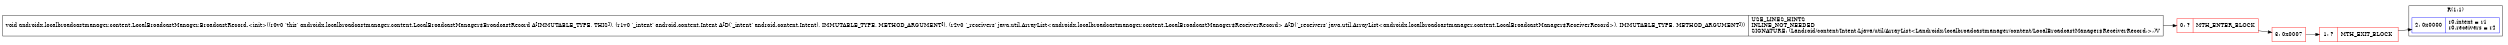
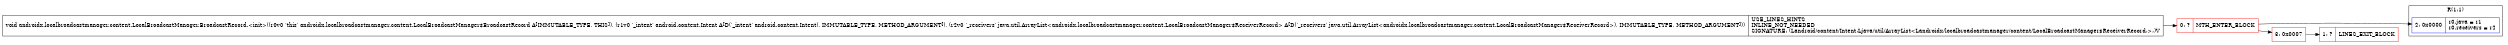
node "2: 0x0000": text "r0.intent = r1" -> "r0.java = r1"
edge "1: ?" -> "2: 0x0000": now "0: ?" -> "2: 0x0000"
node "1: ?": text "MTH_EXIT_BLOCK" -> "LINES_EXIT_BLOCK"
